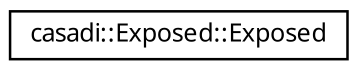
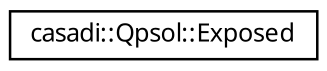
node "casadi::Exposed::Exposed": label "casadi::Exposed::Exposed" -> "casadi::Qpsol::Exposed"
